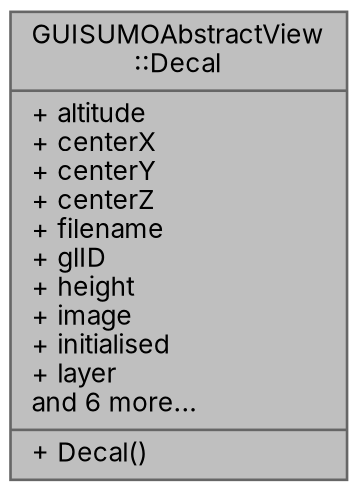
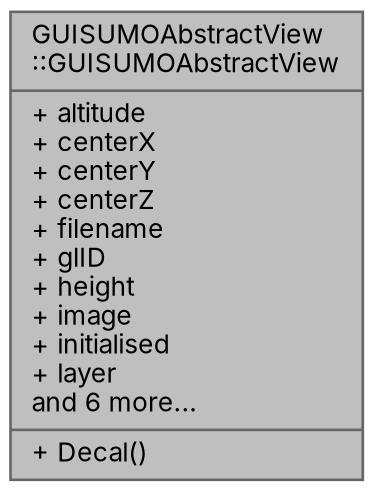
node "GUISUMOAbstractView": text "::Decal" -> "::GUISUMOAbstractView"
